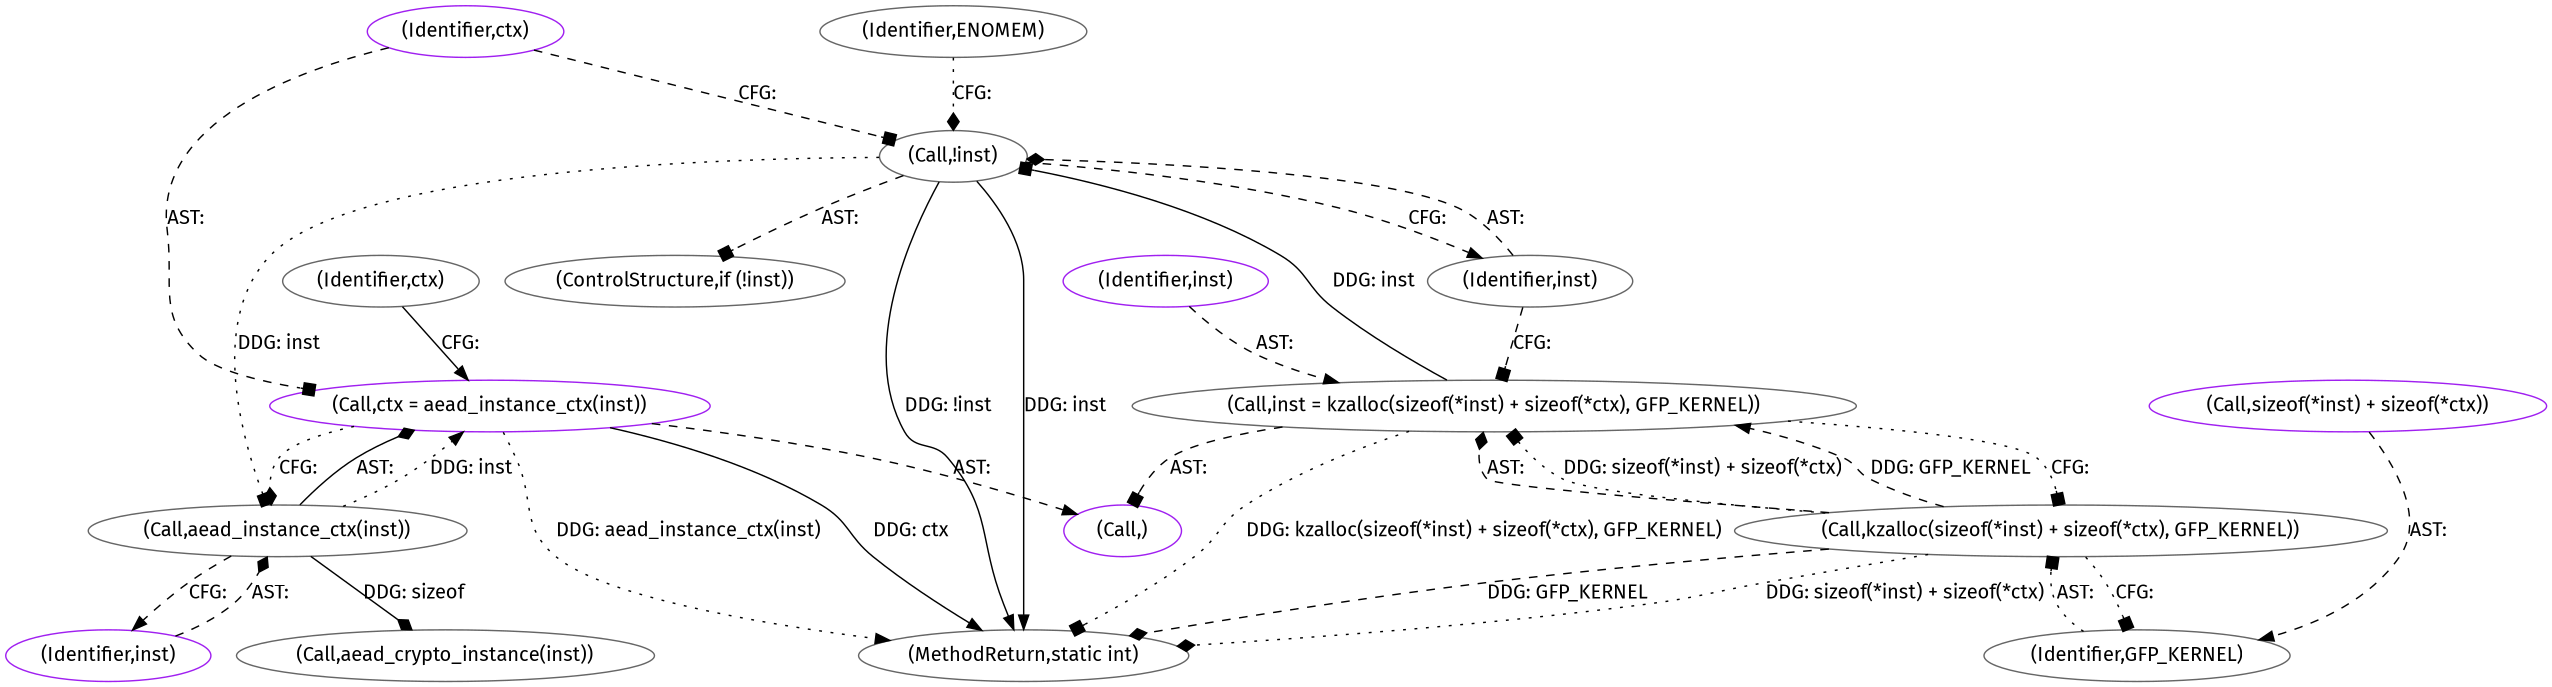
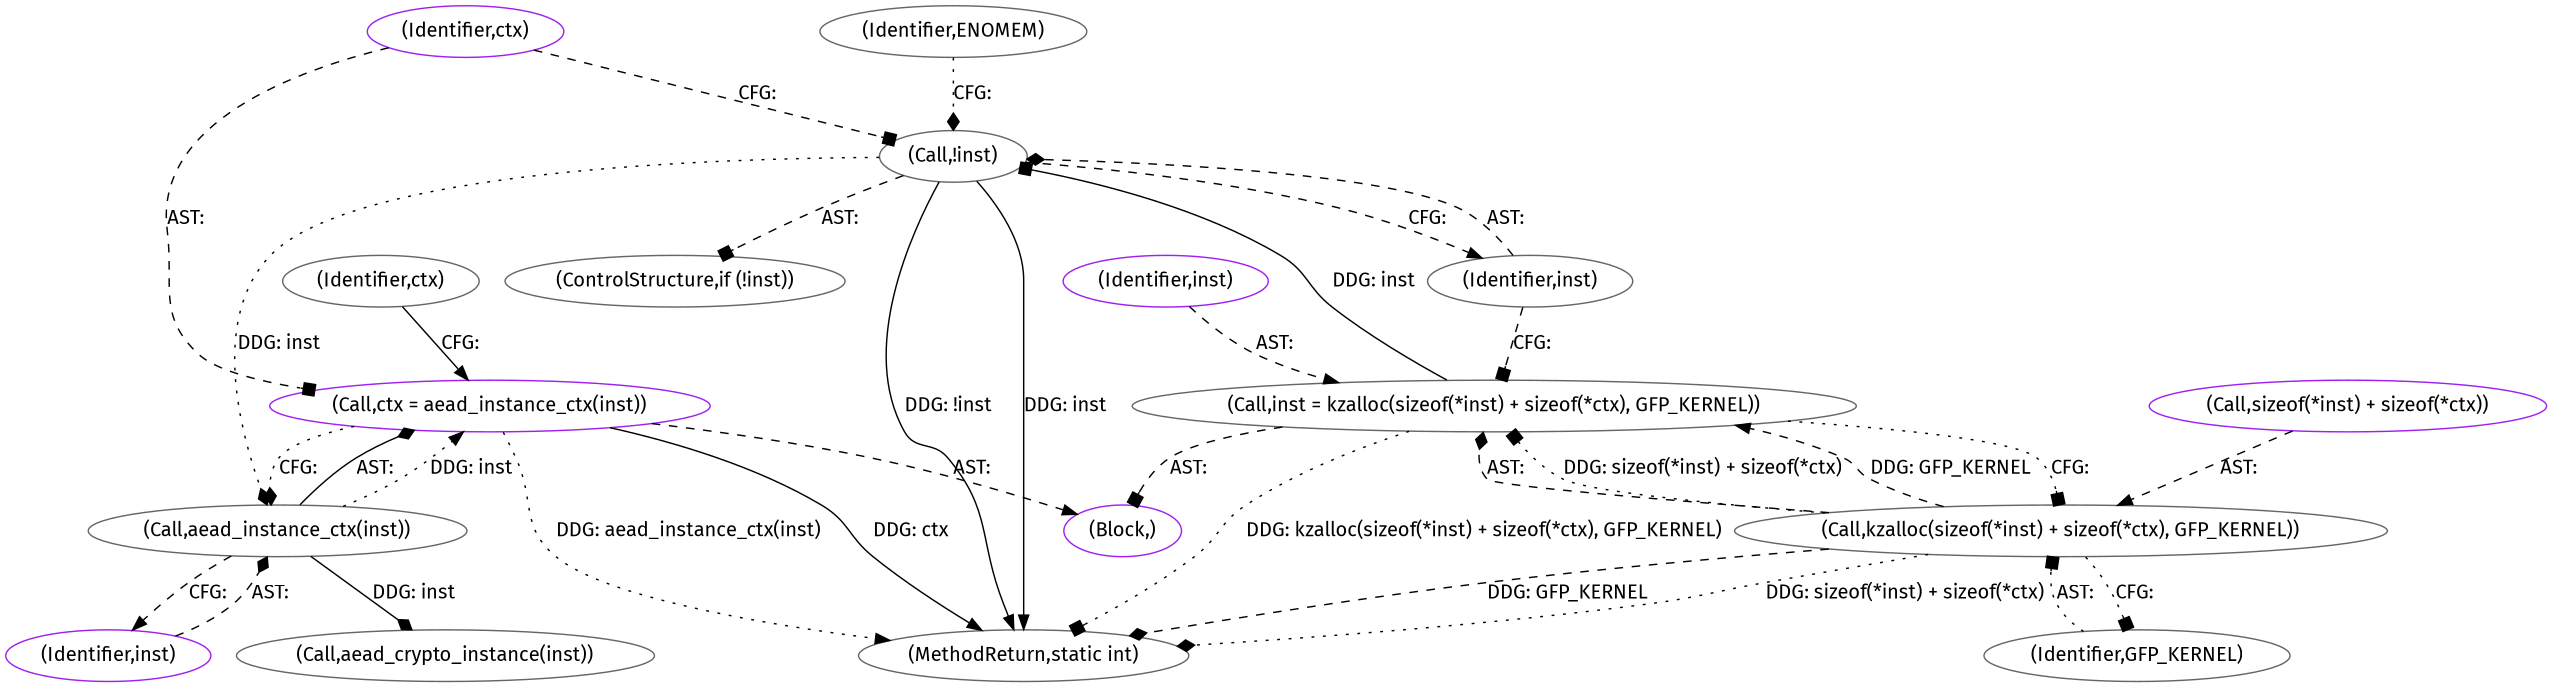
edge "(Call,!inst)" -> "(Call,aead_instance_ctx(inst))": arrowhead box -> diamond
node "(Call,)": label "(Call,)" -> "(Block,)"
edge "(Call,sizeof(*inst) + sizeof(*ctx))" -> "(Identifier,GFP_KERNEL)": now "(Call,sizeof(*inst) + sizeof(*ctx))" -> "(Call,kzalloc(sizeof(*inst) + sizeof(*ctx), GFP_KERNEL))"
edge "(Call,aead_instance_ctx(inst))" -> "(Call,aead_crypto_instance(inst))": label "DDG: sizeof" -> "DDG: inst"
